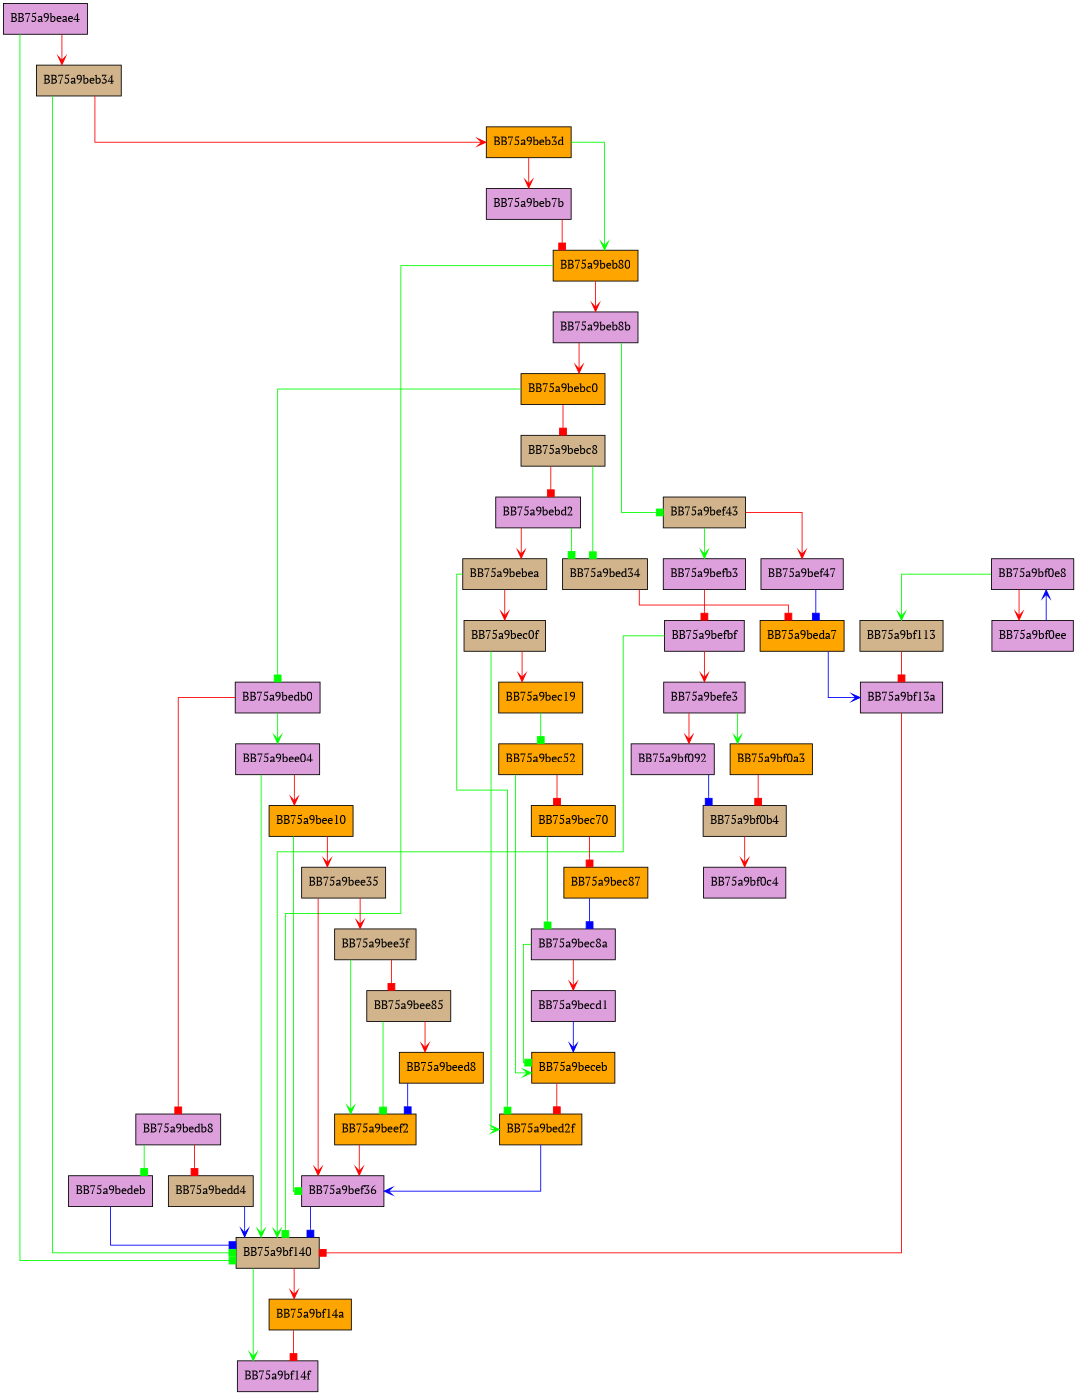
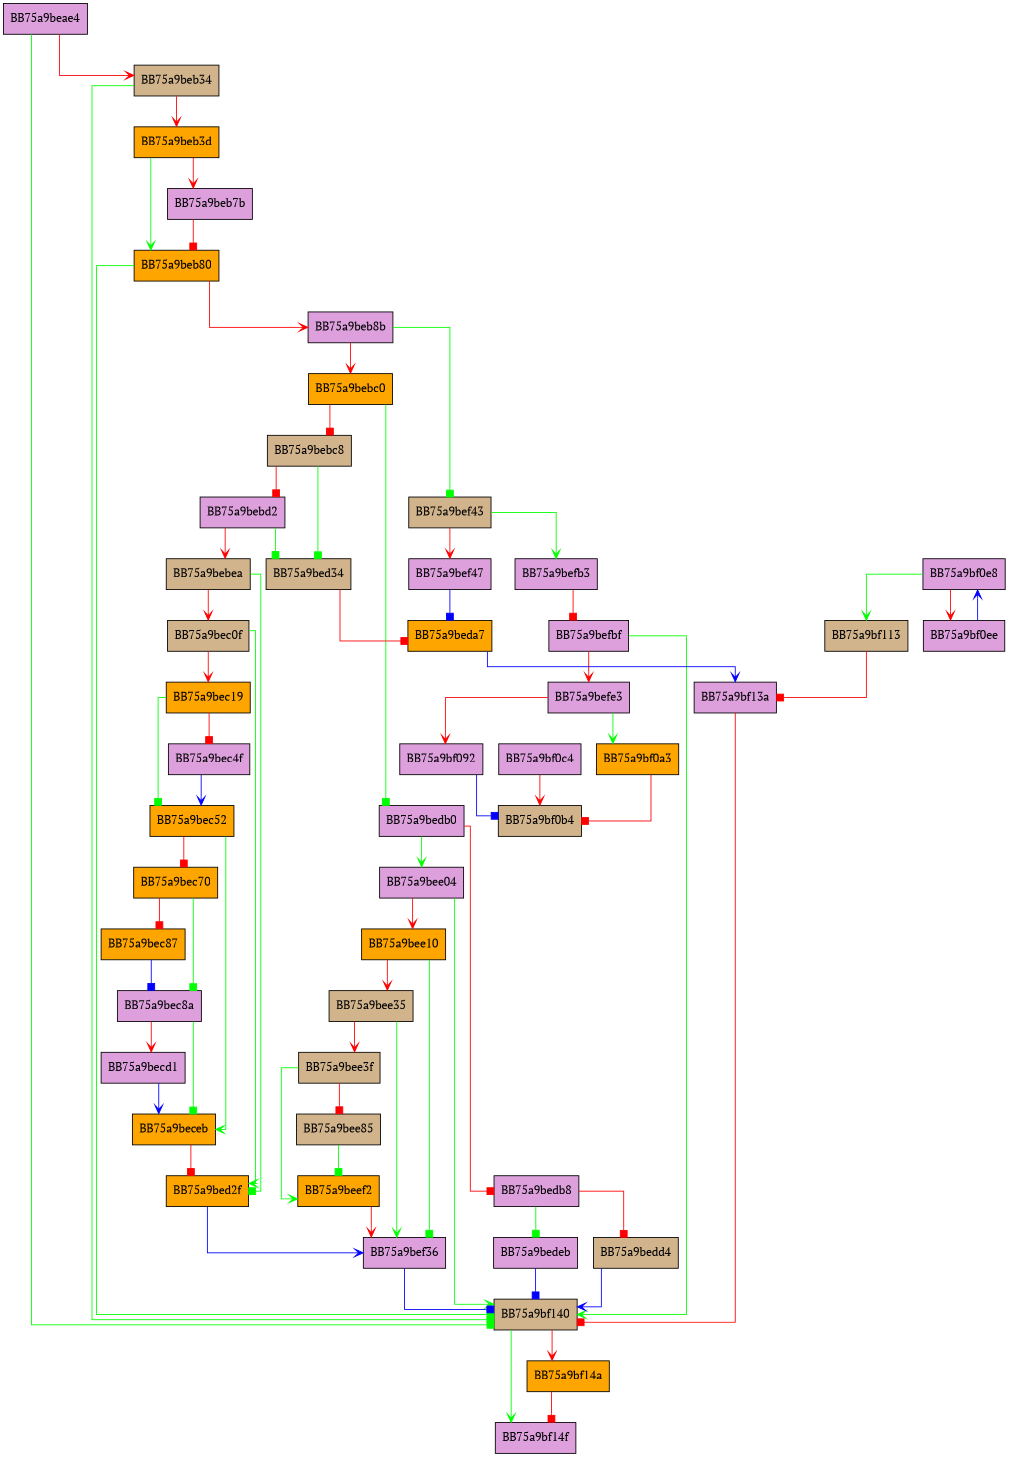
node "BB75a9bec4f": added
edge "BB75a9bf0b4" -> "BB75a9bf0c4": reversed
edge "BB75a9bee35" -> "BB75a9bef36": color red -> green
node "BB75a9beed8": removed
